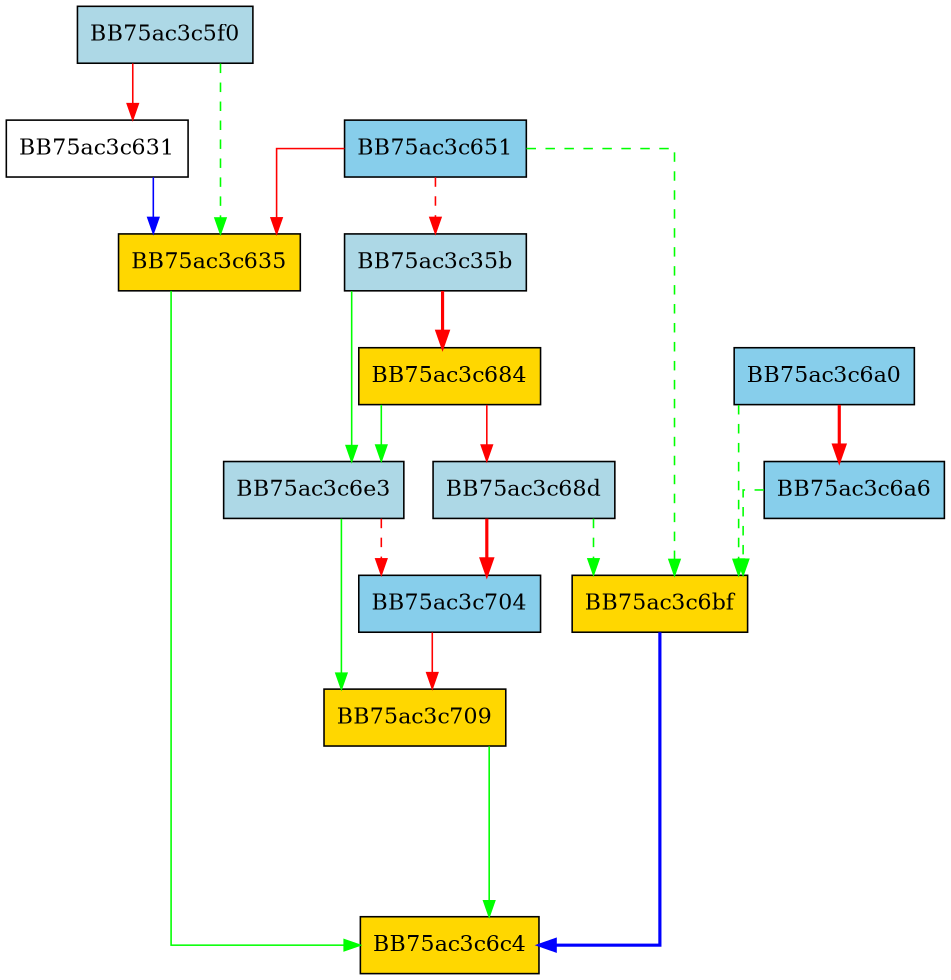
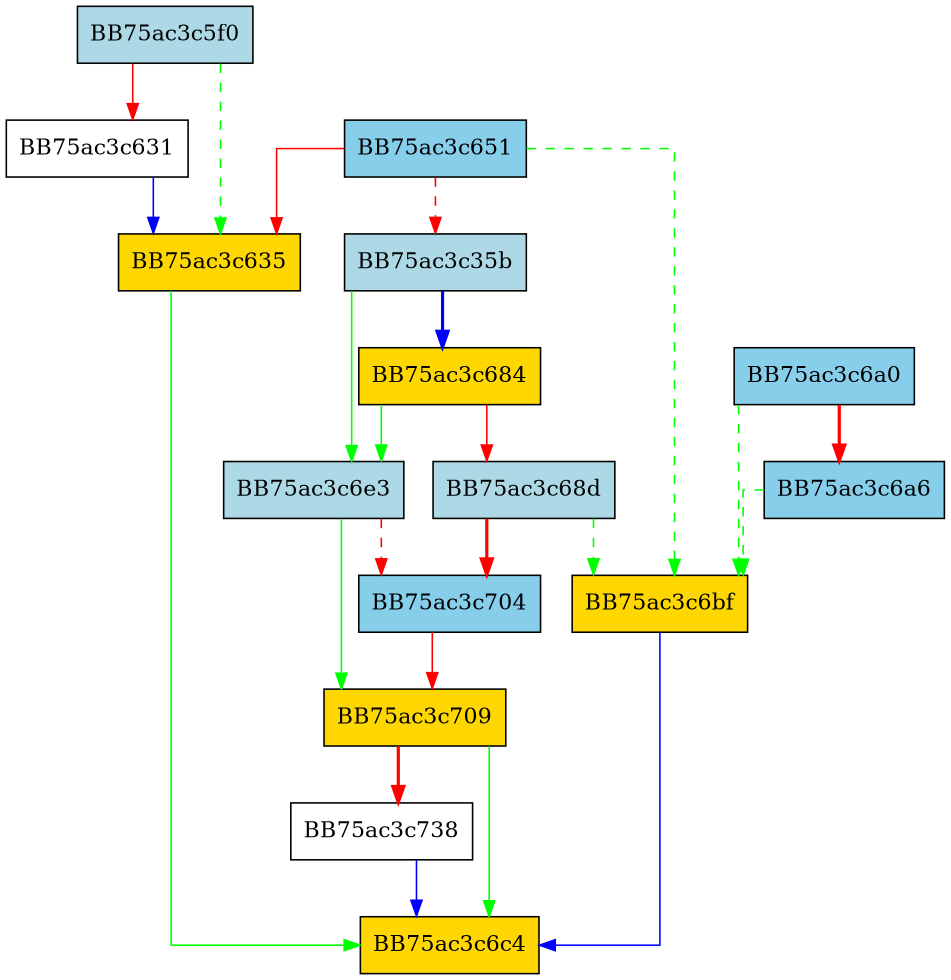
edge "BB75ac3c35b" -> "BB75ac3c684": color red -> blue
node "BB75ac3c738": added
edge "BB75ac3c6bf" -> "BB75ac3c6c4": style bold -> solid
